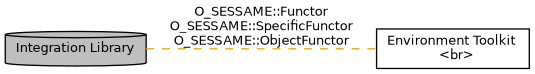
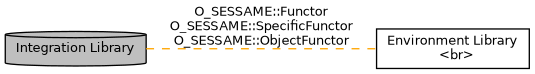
node "Environment Toolkit <br>": label "Environment Toolkit <br>" -> "Environment Library <br>"
